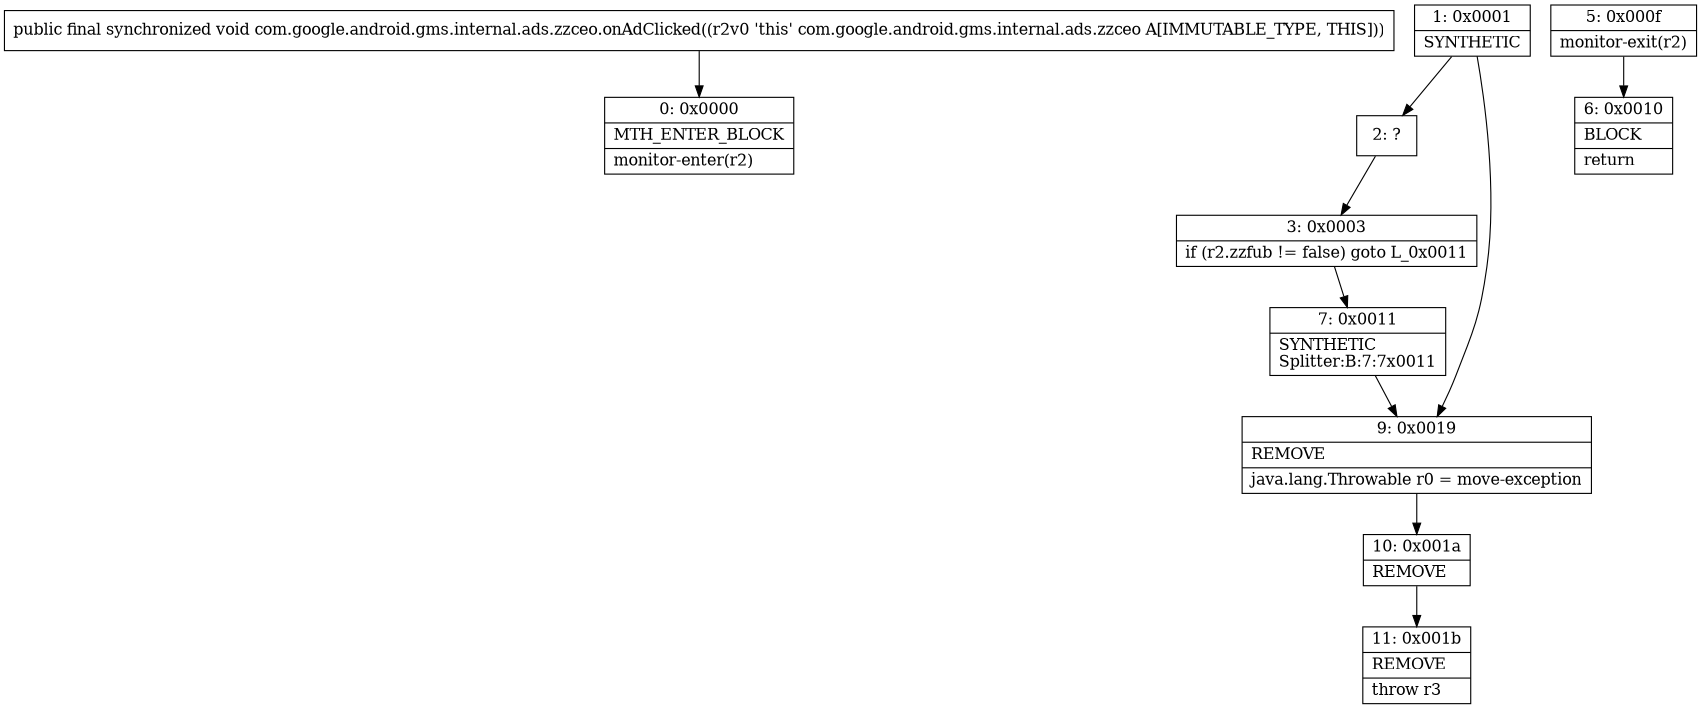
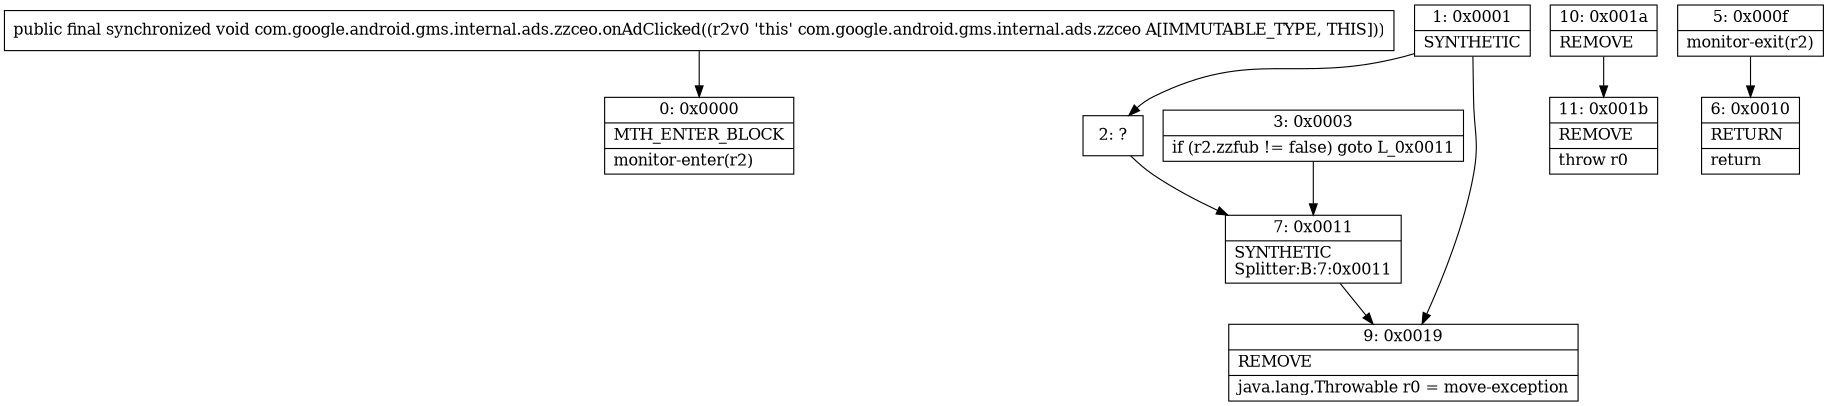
node "6: 0x0010": text "BLOCK" -> "RETURN"
edge "2: ?" -> "3: 0x0003": now "2: ?" -> "7: 0x0011"
node "7: 0x0011": text "Splitter:B:7:7x0011" -> "Splitter:B:7:0x0011"
edge "9: 0x0019" -> "10: 0x001a": removed
node "11: 0x001b": text "throw r3" -> "throw r0"
